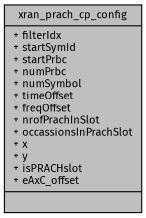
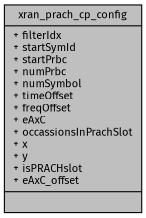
node "xran_prach_cp_config": text "+ nrofPrachInSlot" -> "+ eAxC"
